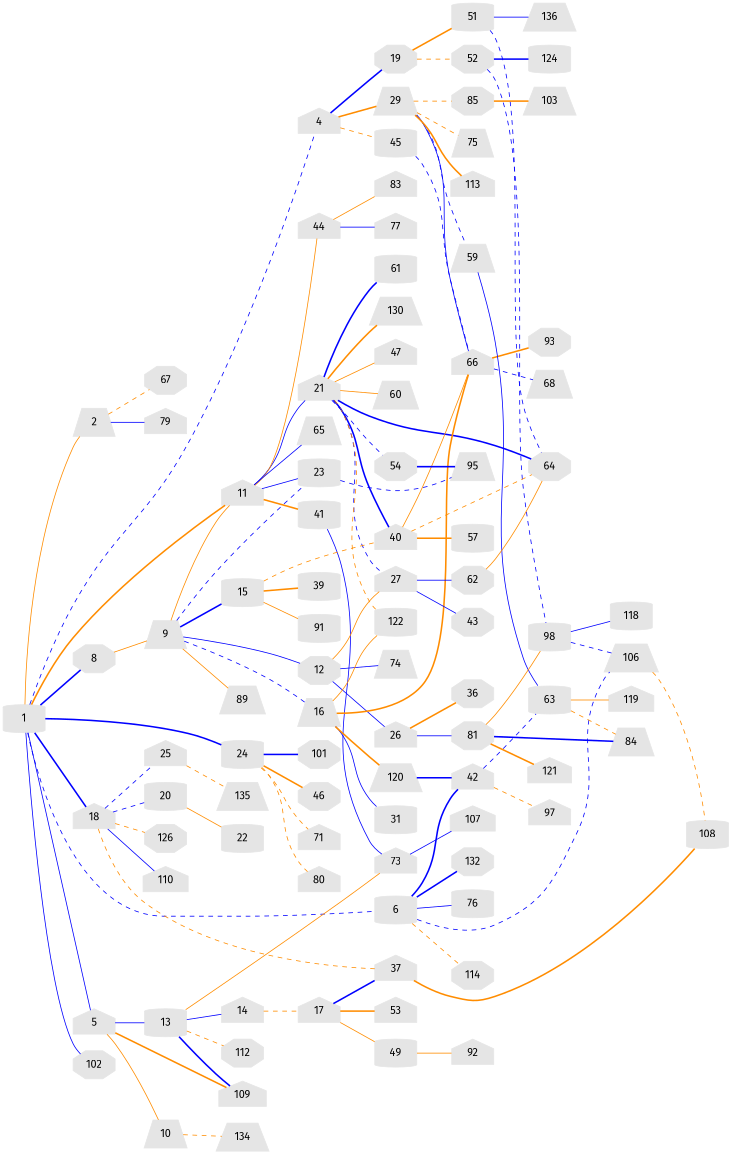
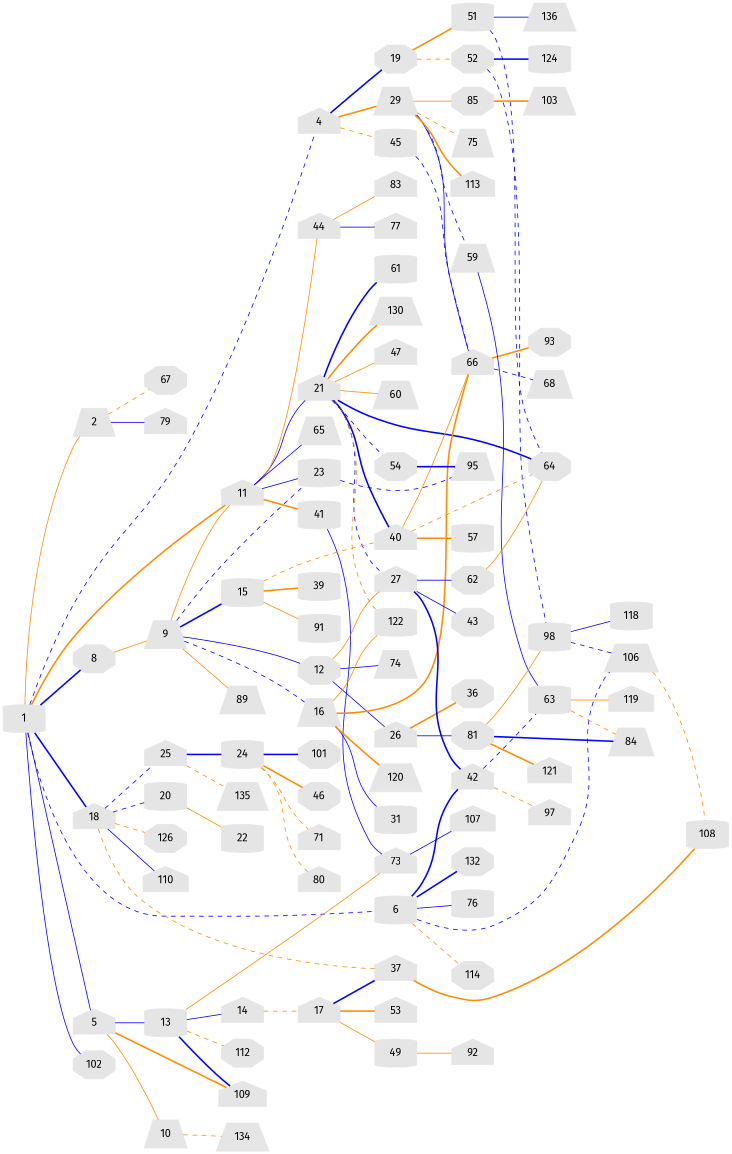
edge "29" -- "85": style dashed -> solid
edge "1" -- "24": now "25" -- "24"
edge "120" -- "42": now "27" -- "42"
